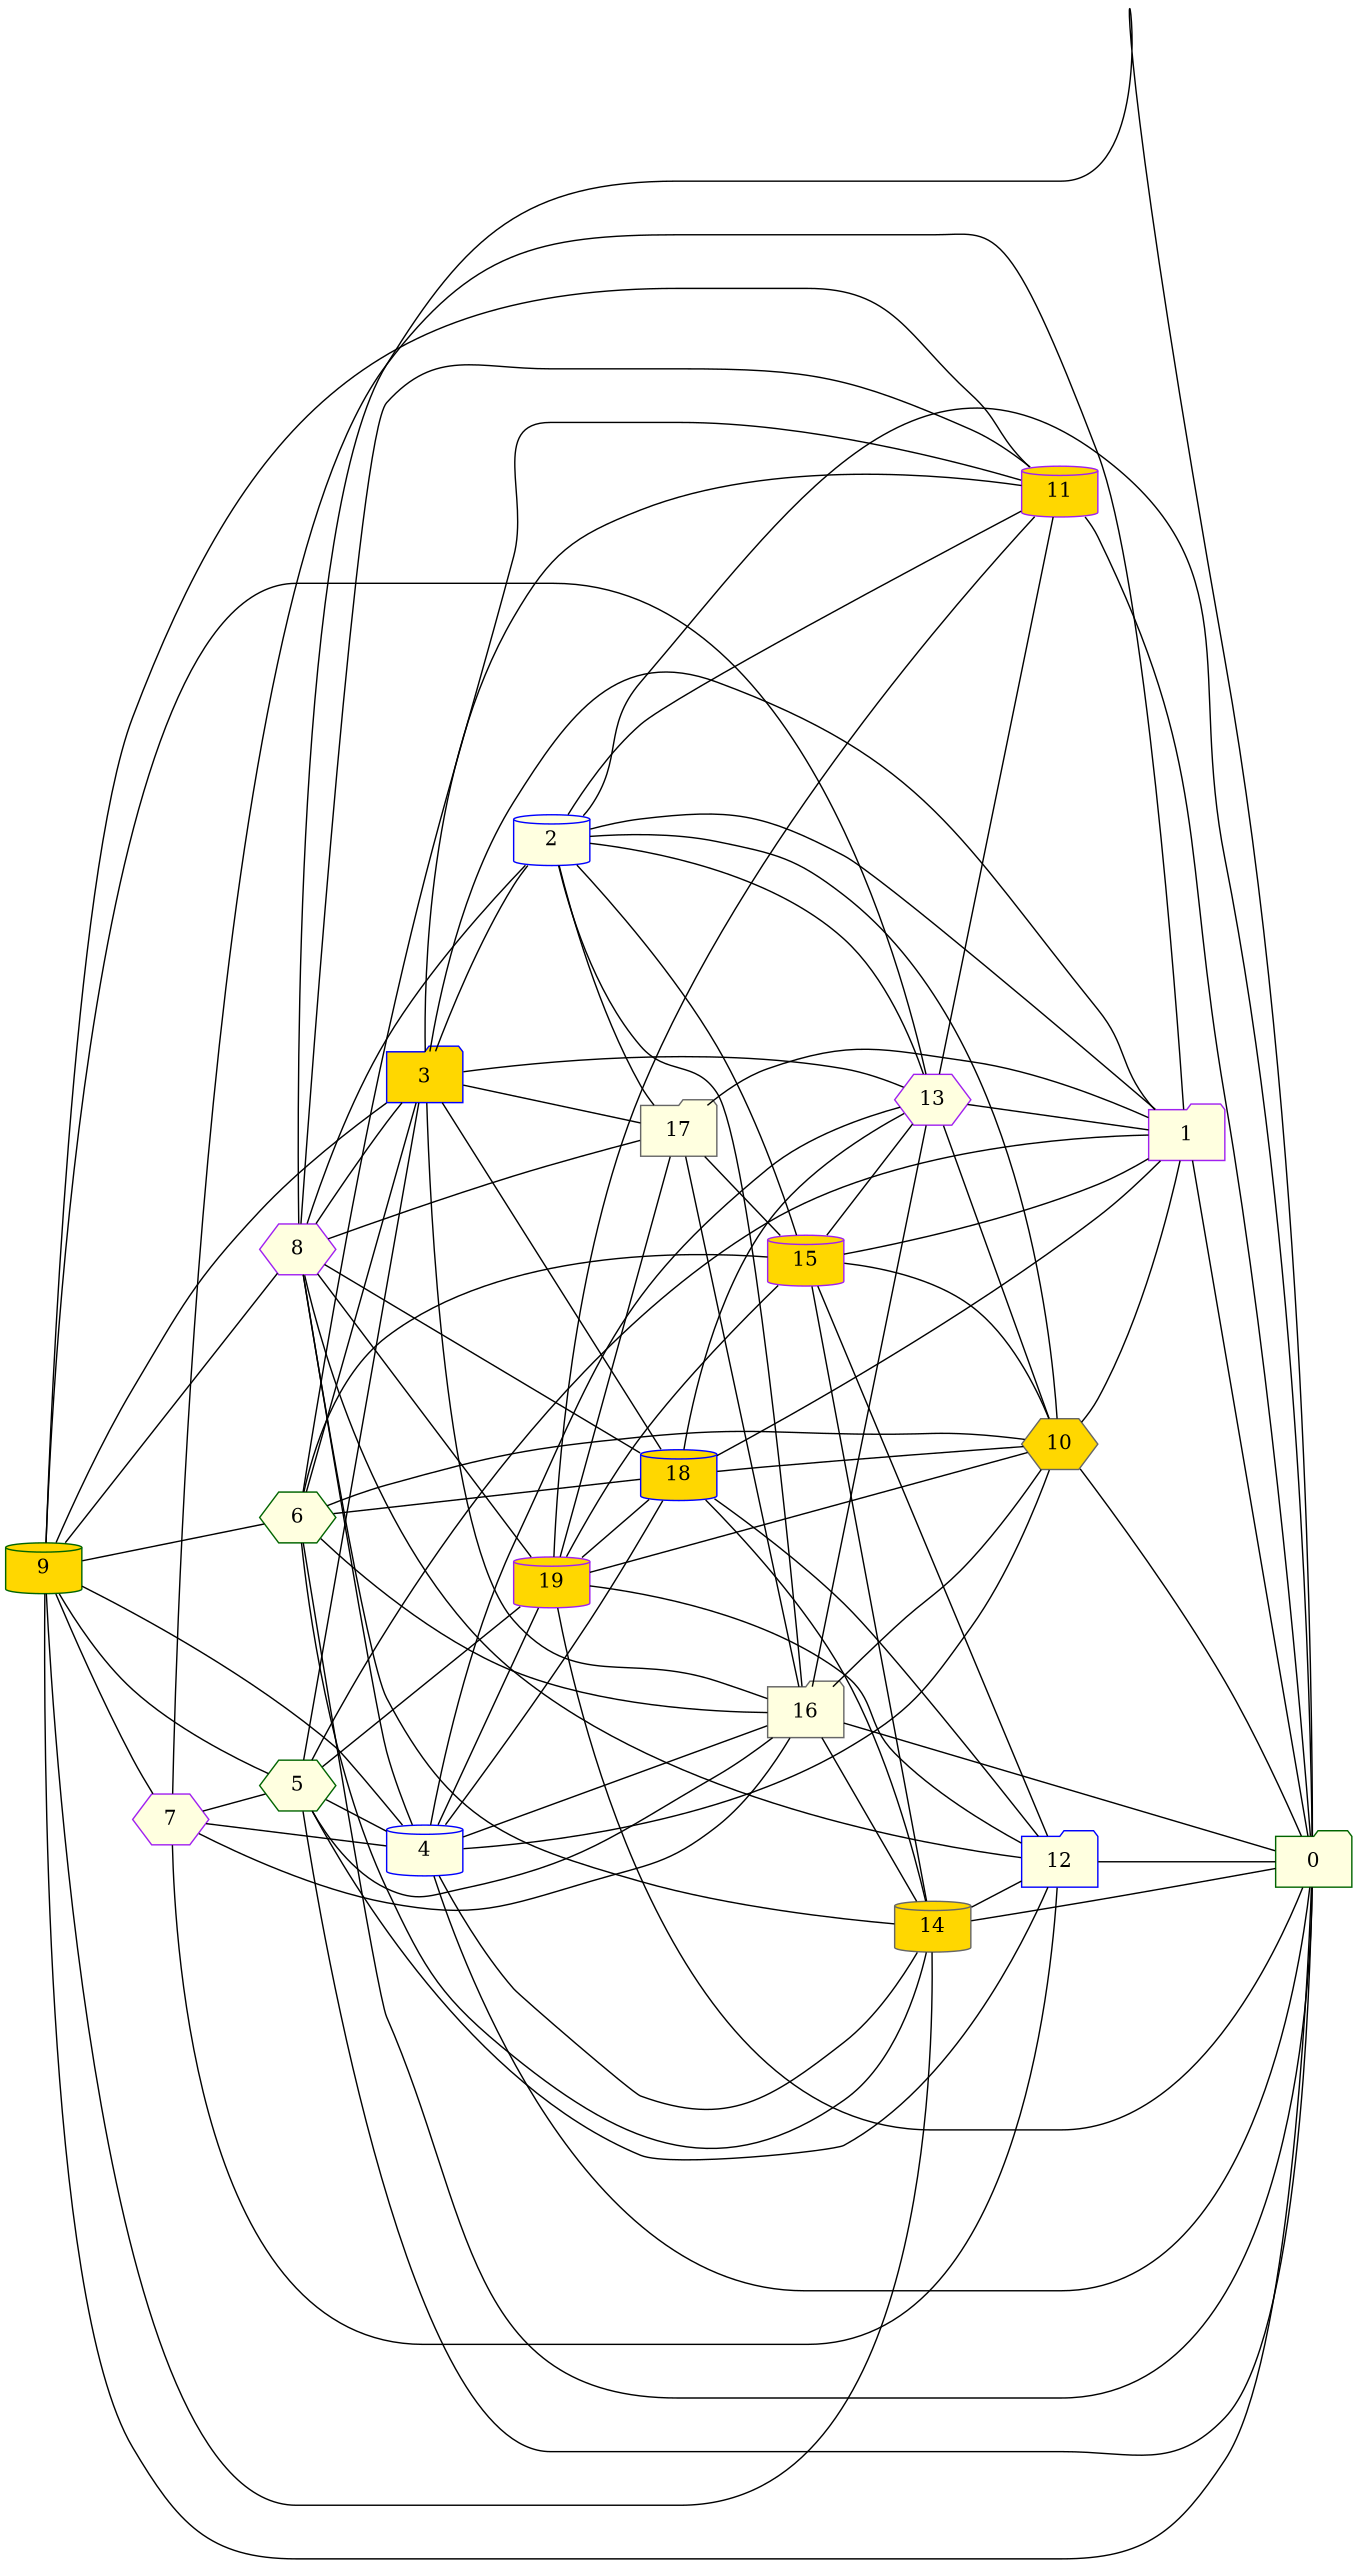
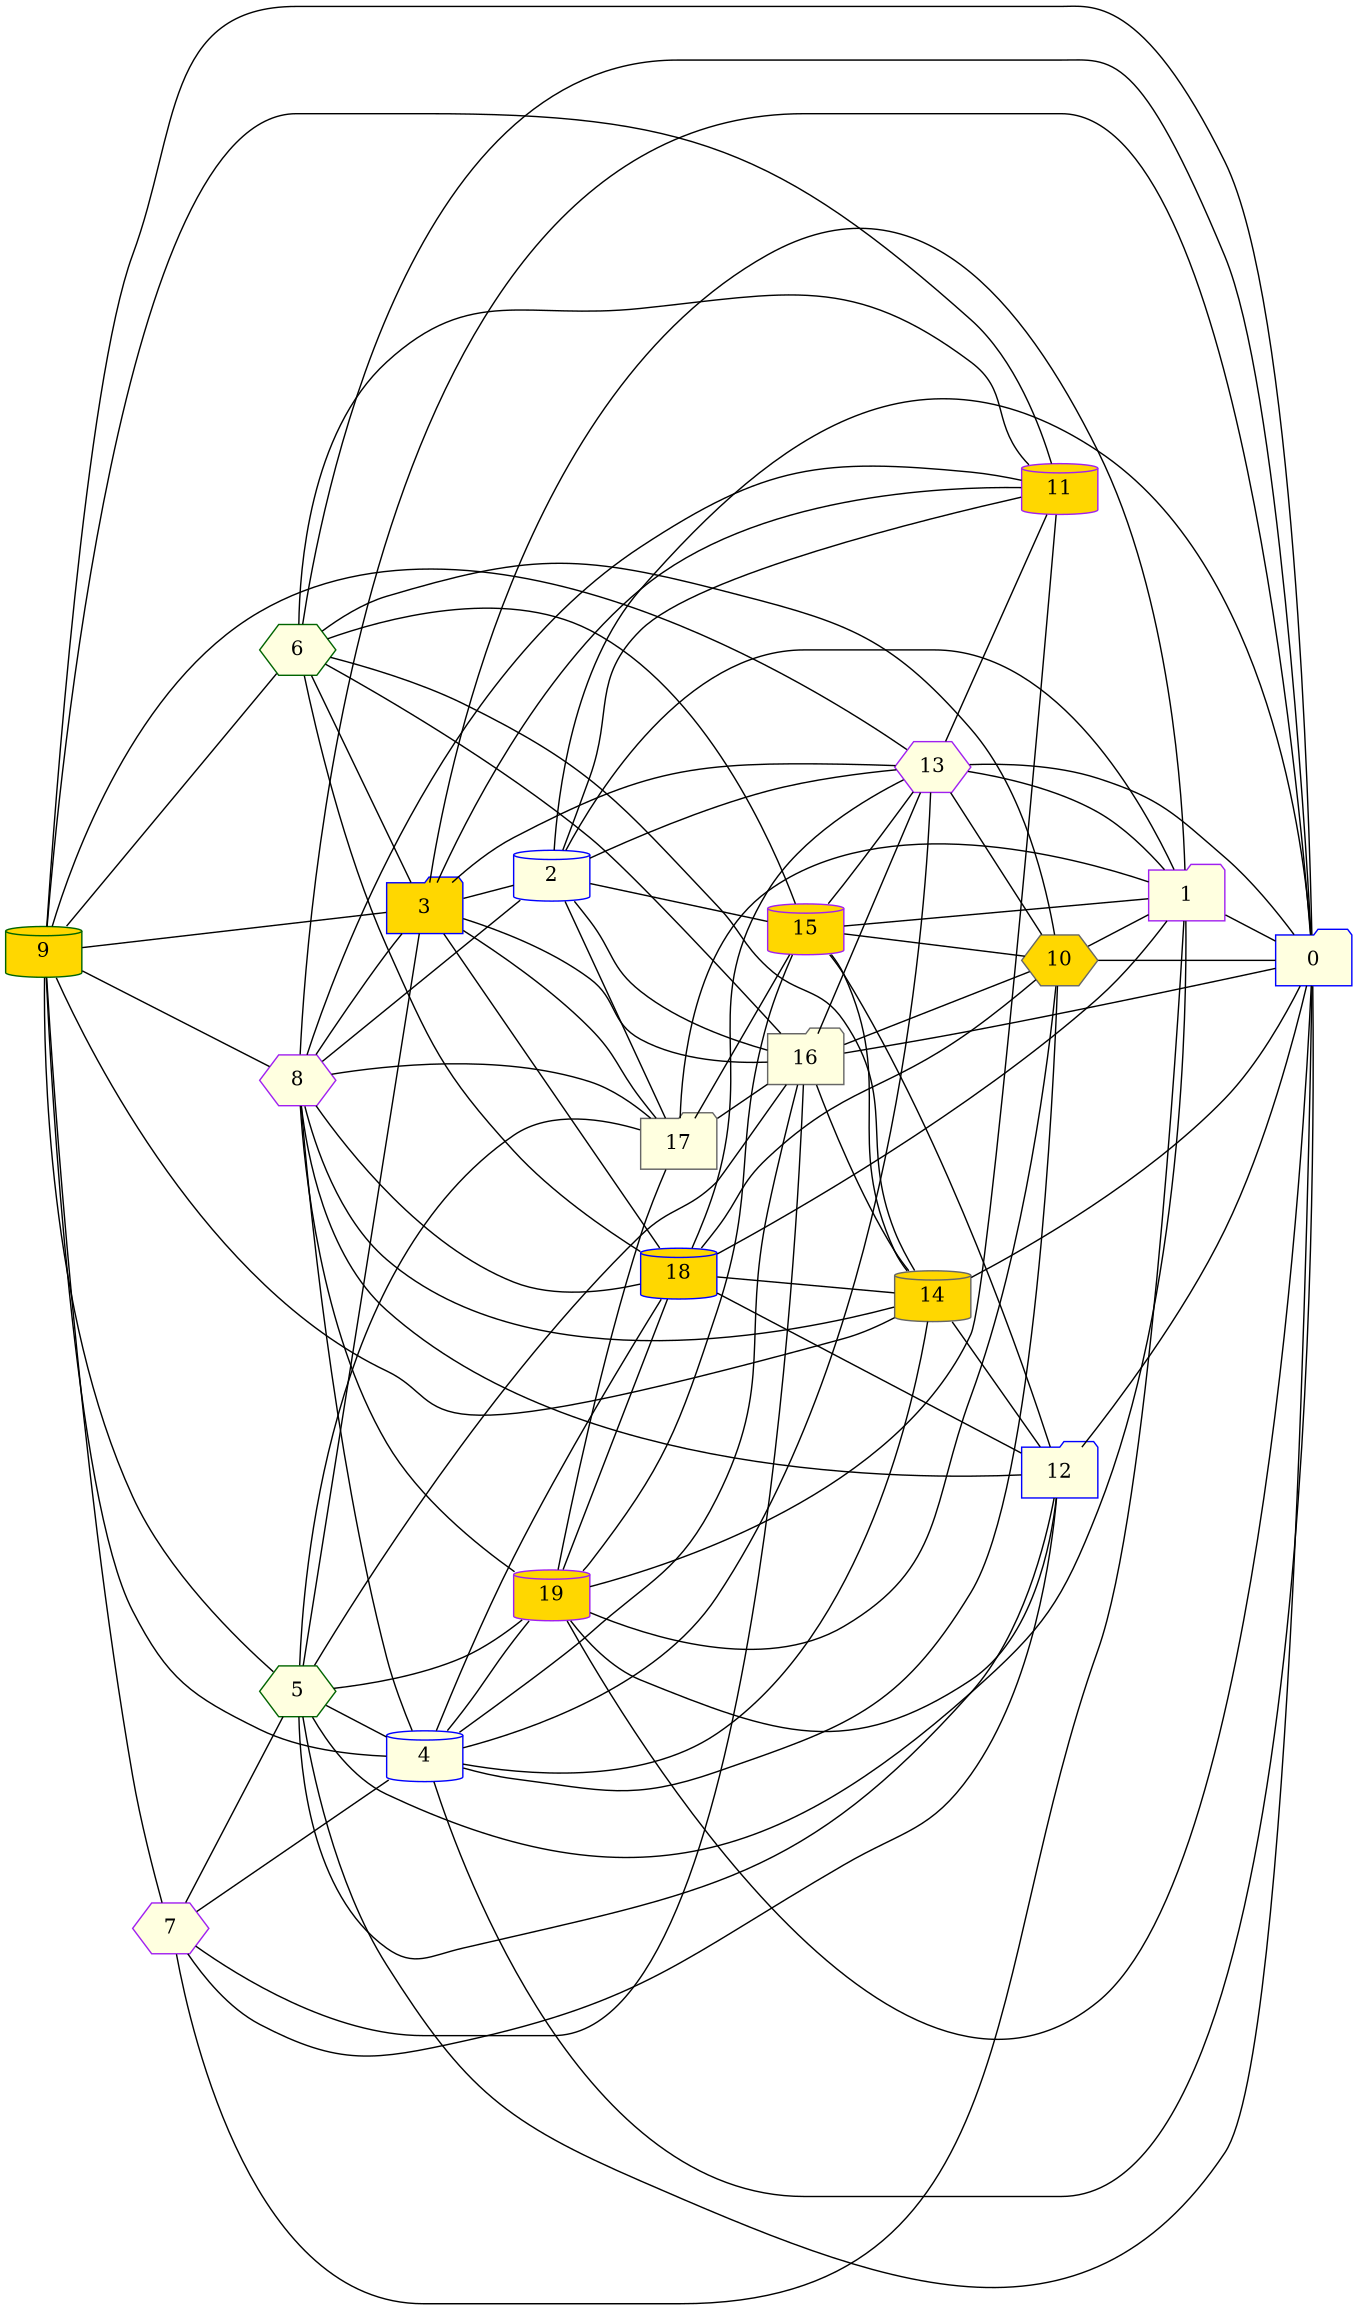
edge "2" -- "10": removed
edge "11" -- "0": now "13" -- "0"
edge "17" -- "5": added
node "0": color darkgreen -> blue
